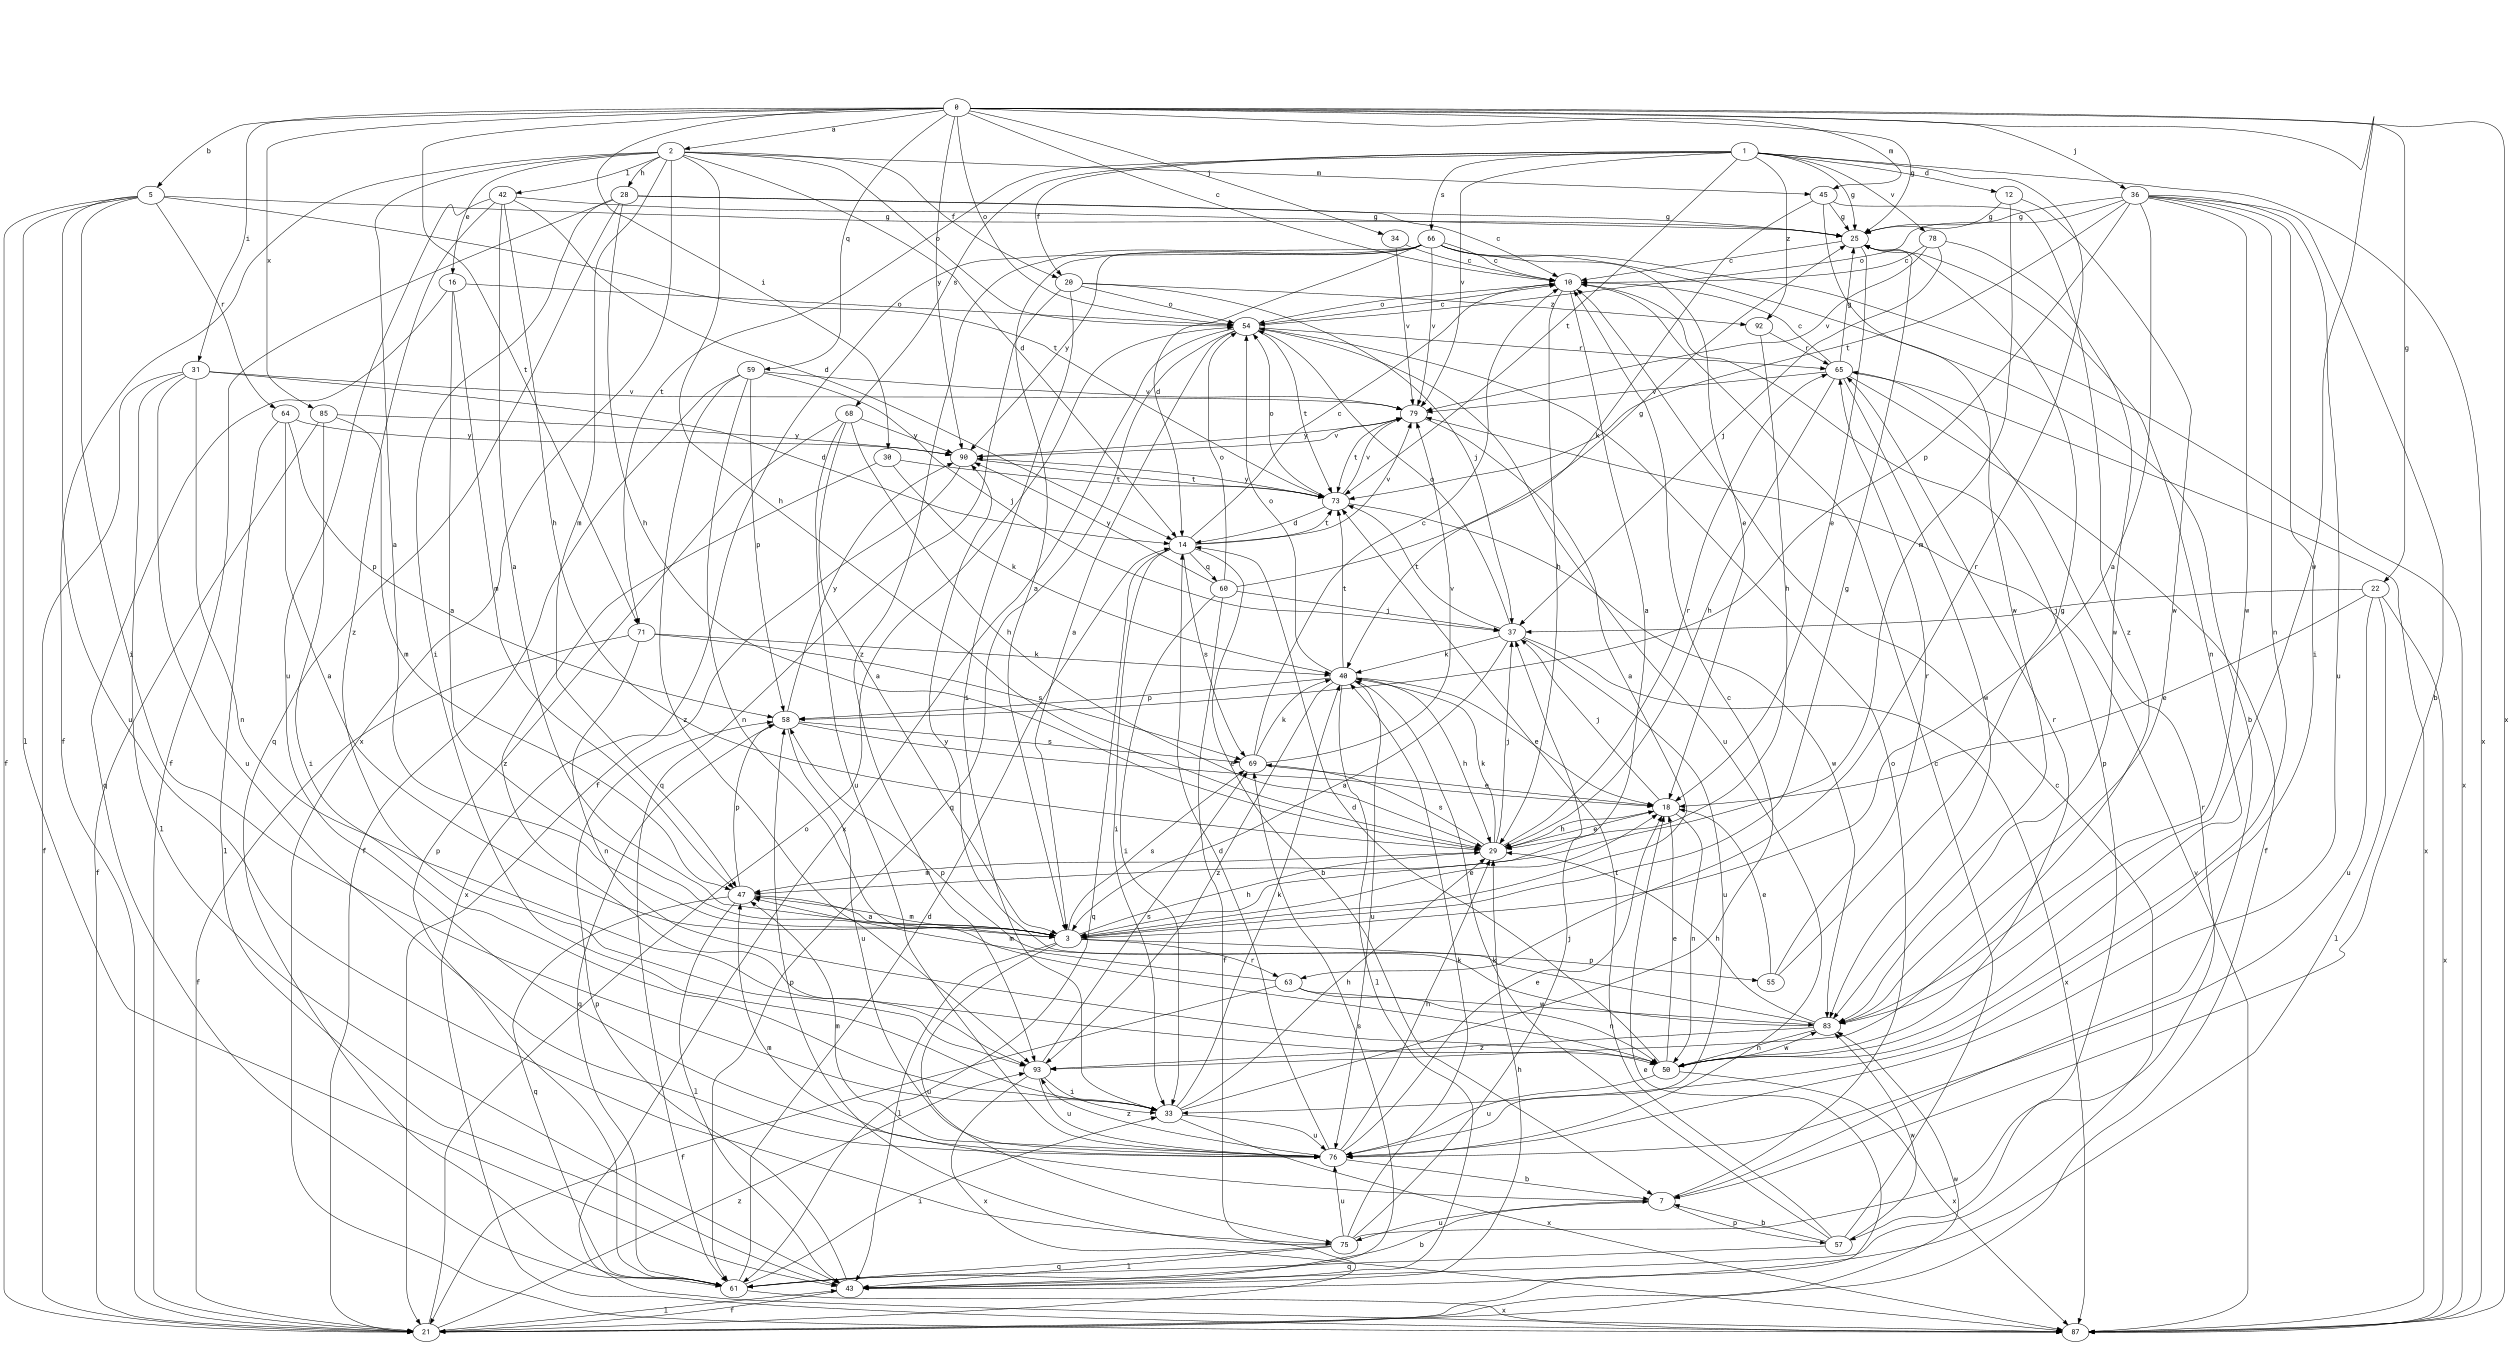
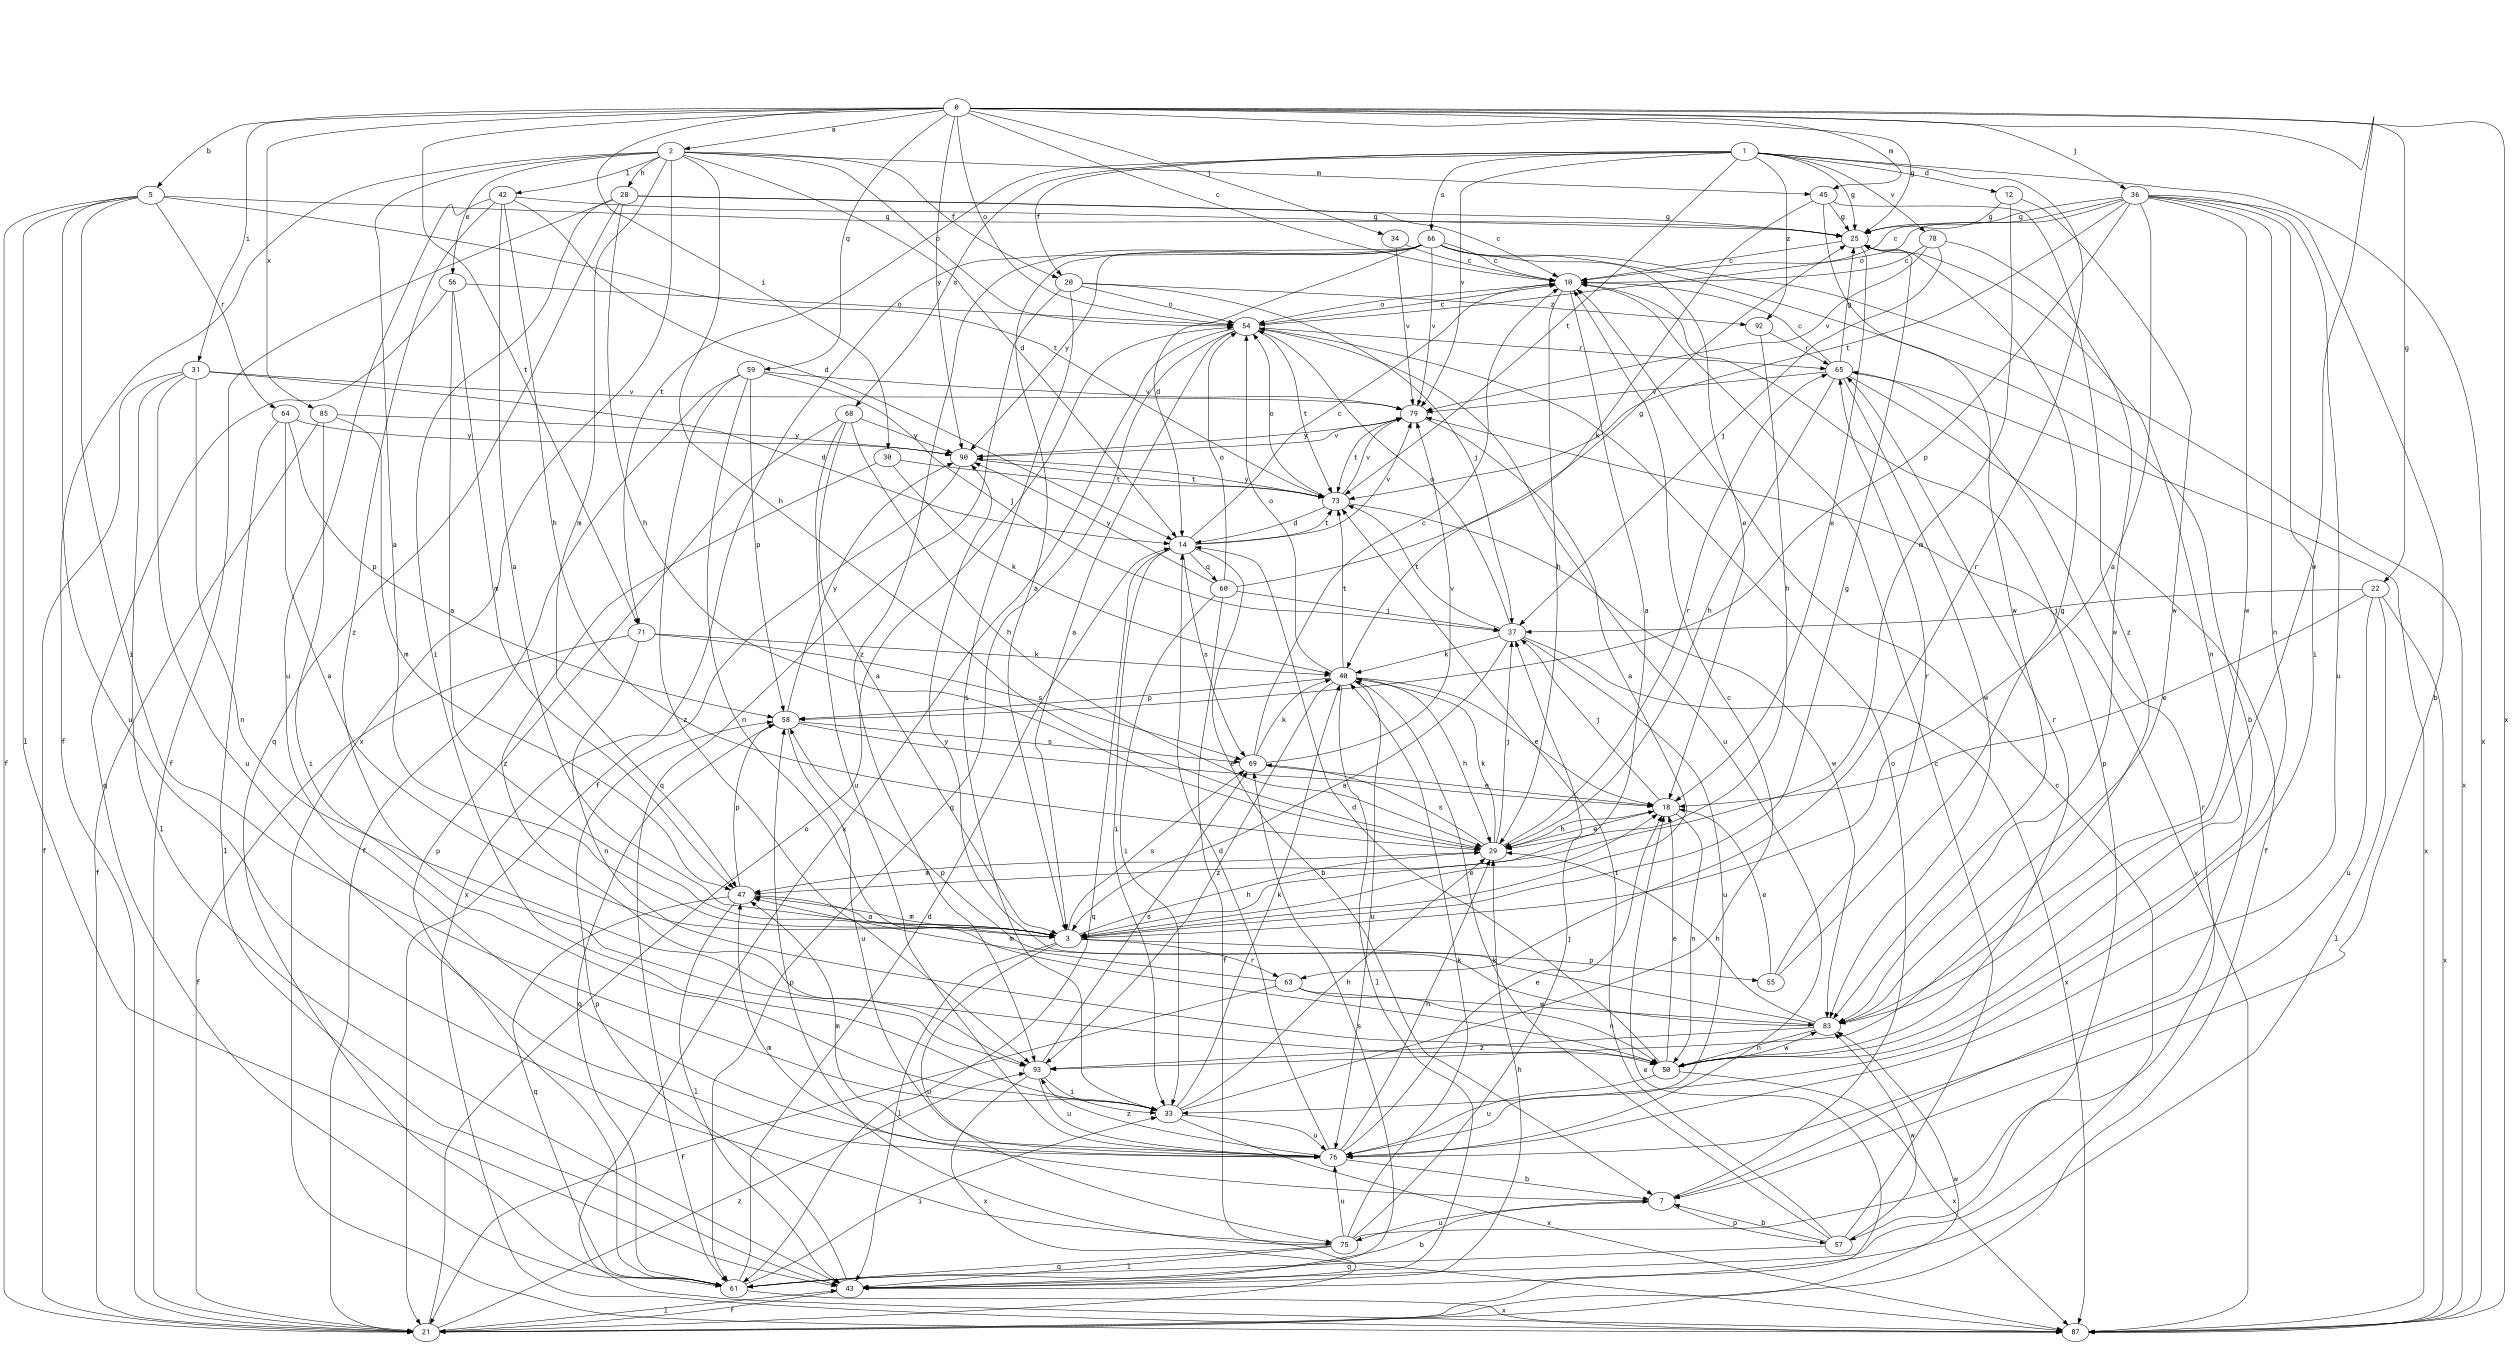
edge "36" -> "10": added, label "c"
node "16": label "16" -> "56"
